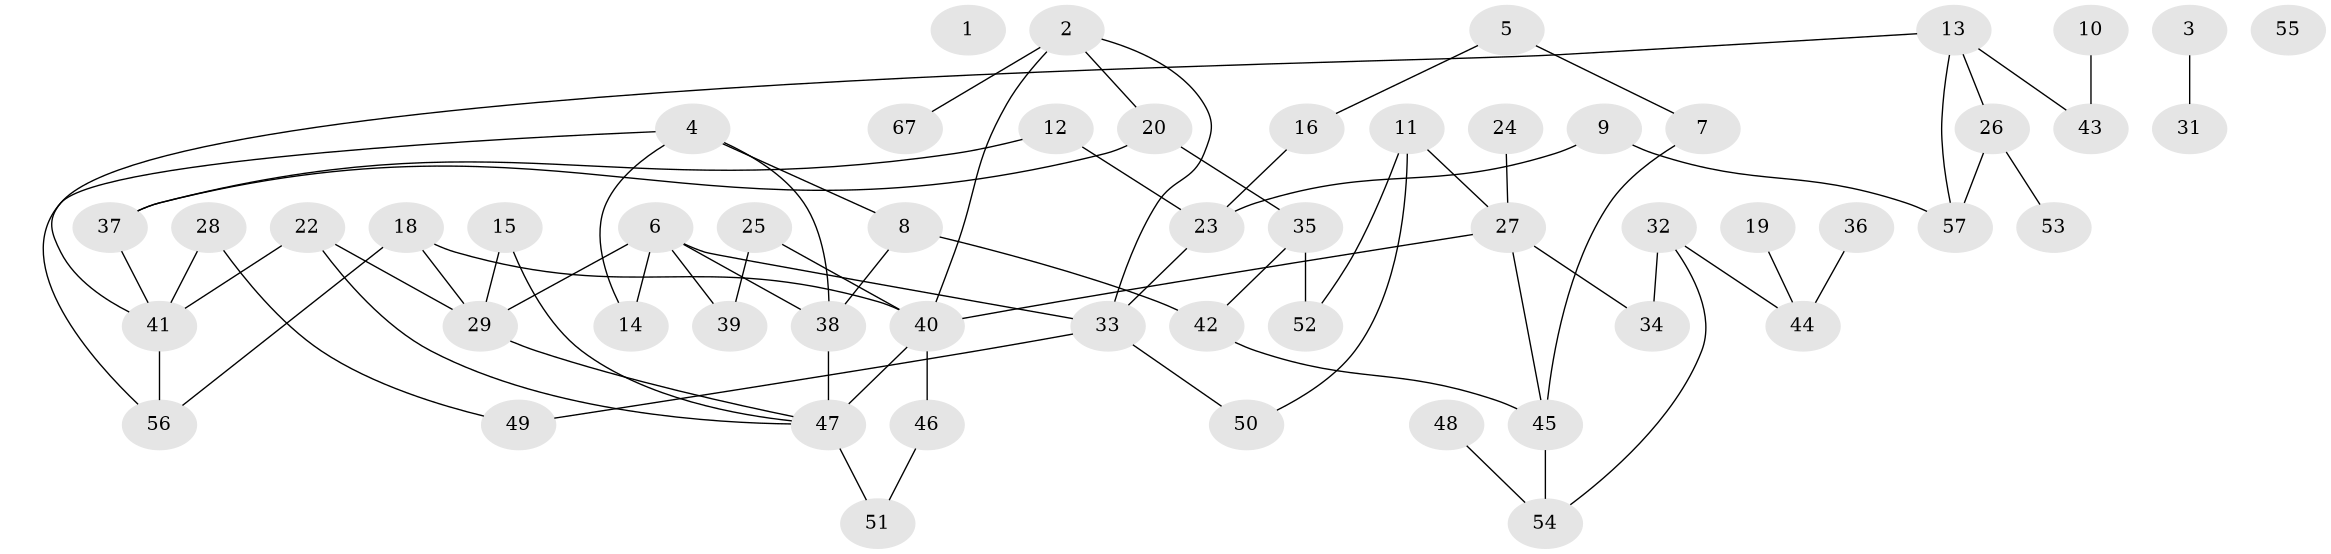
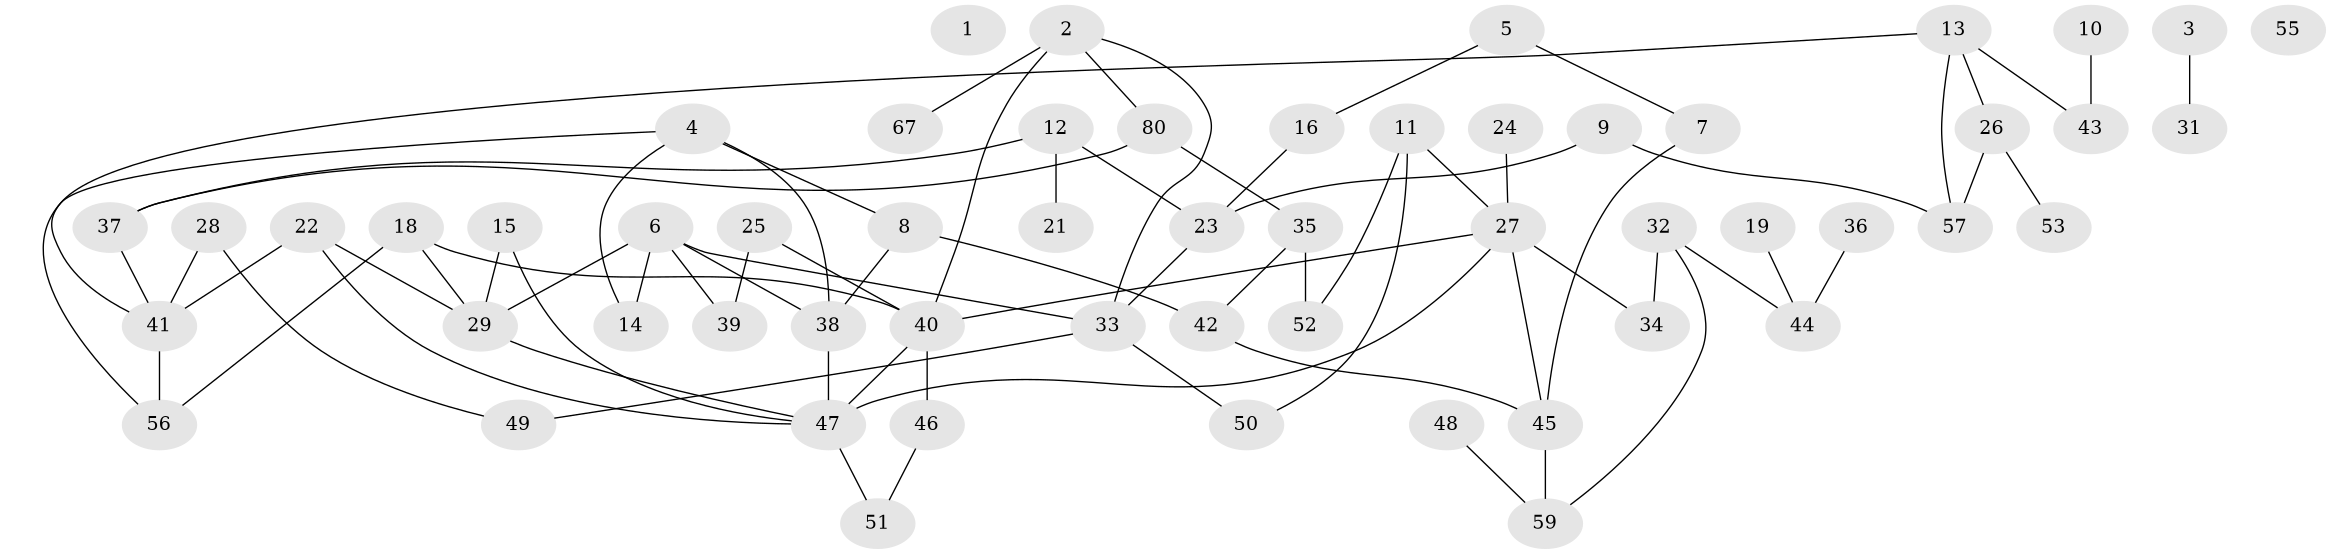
node "20": label "20" -> "80"
node "21": added
edge "27" -- "47": added
node "54": label "54" -> "59"
